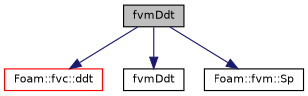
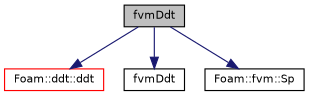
node "Foam::fvc::ddt": label "Foam::fvc::ddt" -> "Foam::ddt::ddt"
